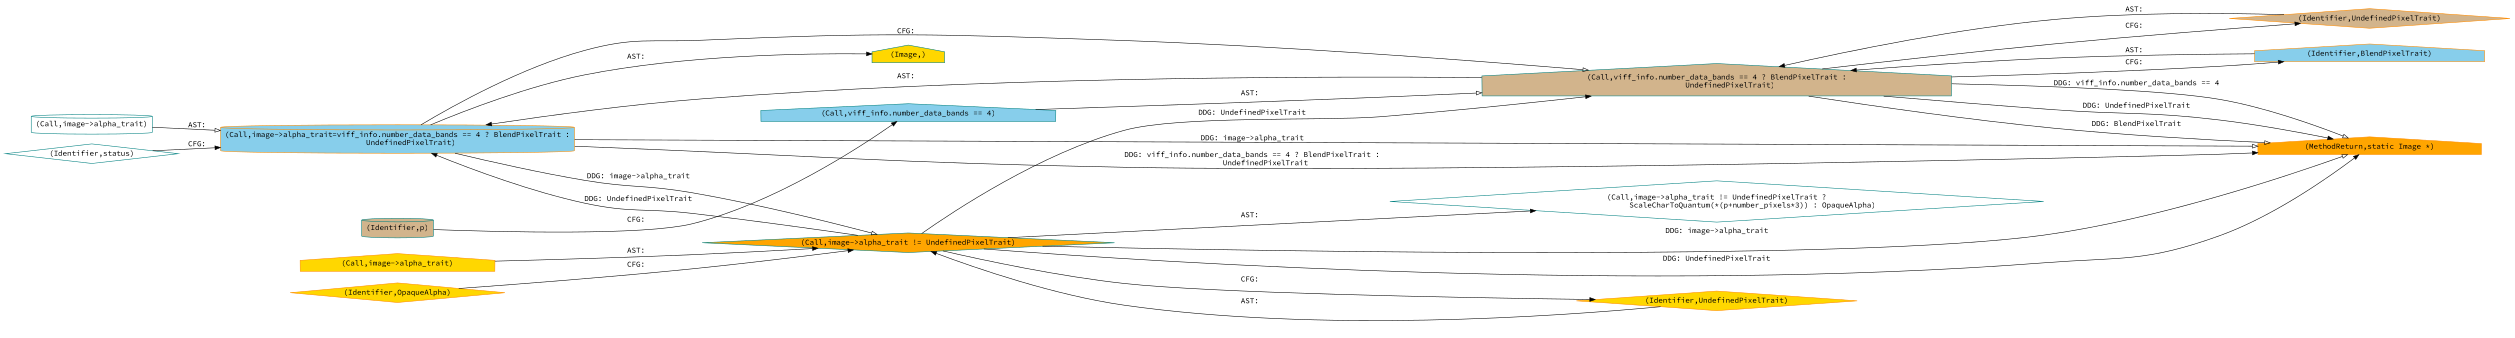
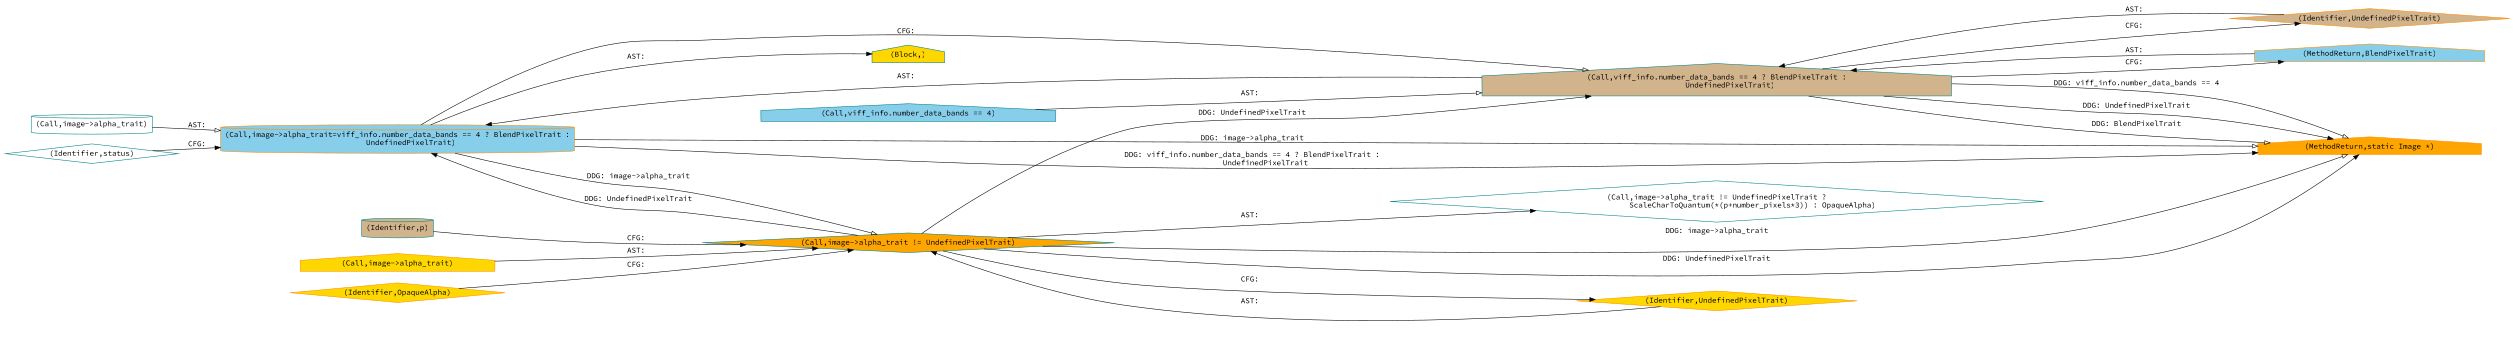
node "(Identifier,BlendPixelTrait)": label "(Identifier,BlendPixelTrait)" -> "(MethodReturn,BlendPixelTrait)"
node "(Image,)": label "(Image,)" -> "(Block,)"
edge "(Identifier,p)" -> "(Call,viff_info.number_data_bands == 4)": now "(Identifier,p)" -> "(Call,image->alpha_trait != UndefinedPixelTrait)"
